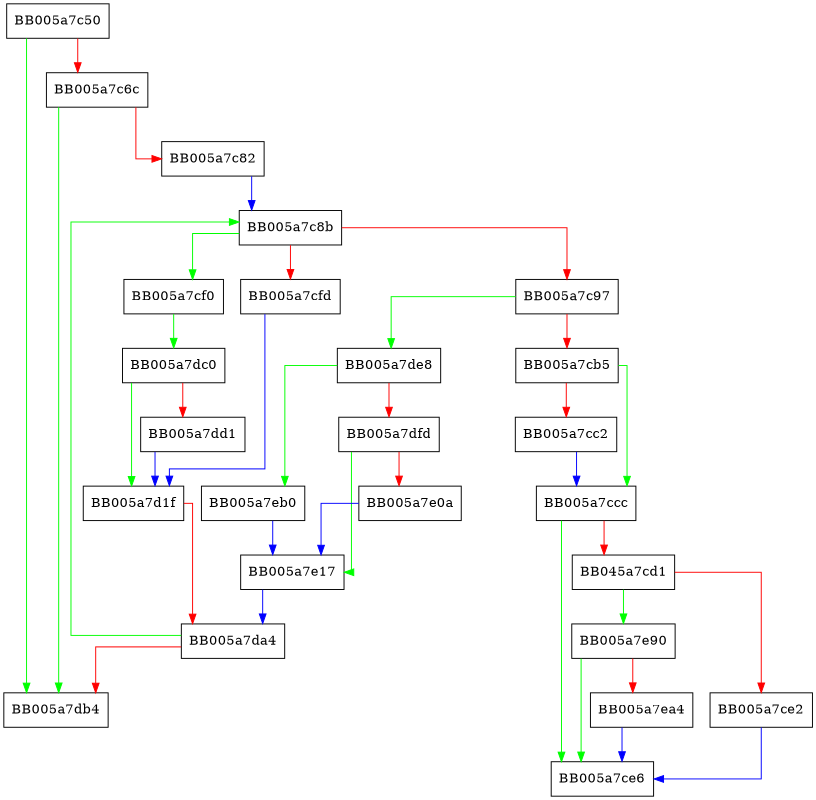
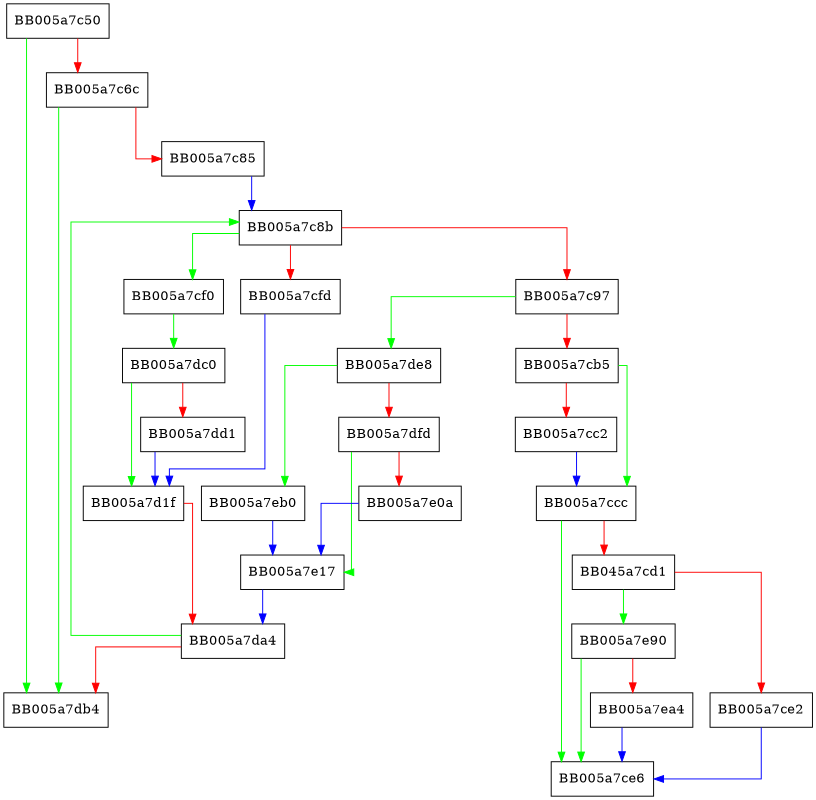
node "BB005a7c82": label "BB005a7c82" -> "BB005a7c85"
